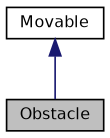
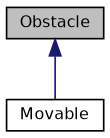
edge "Obstacle" -> "Movable": reversed
